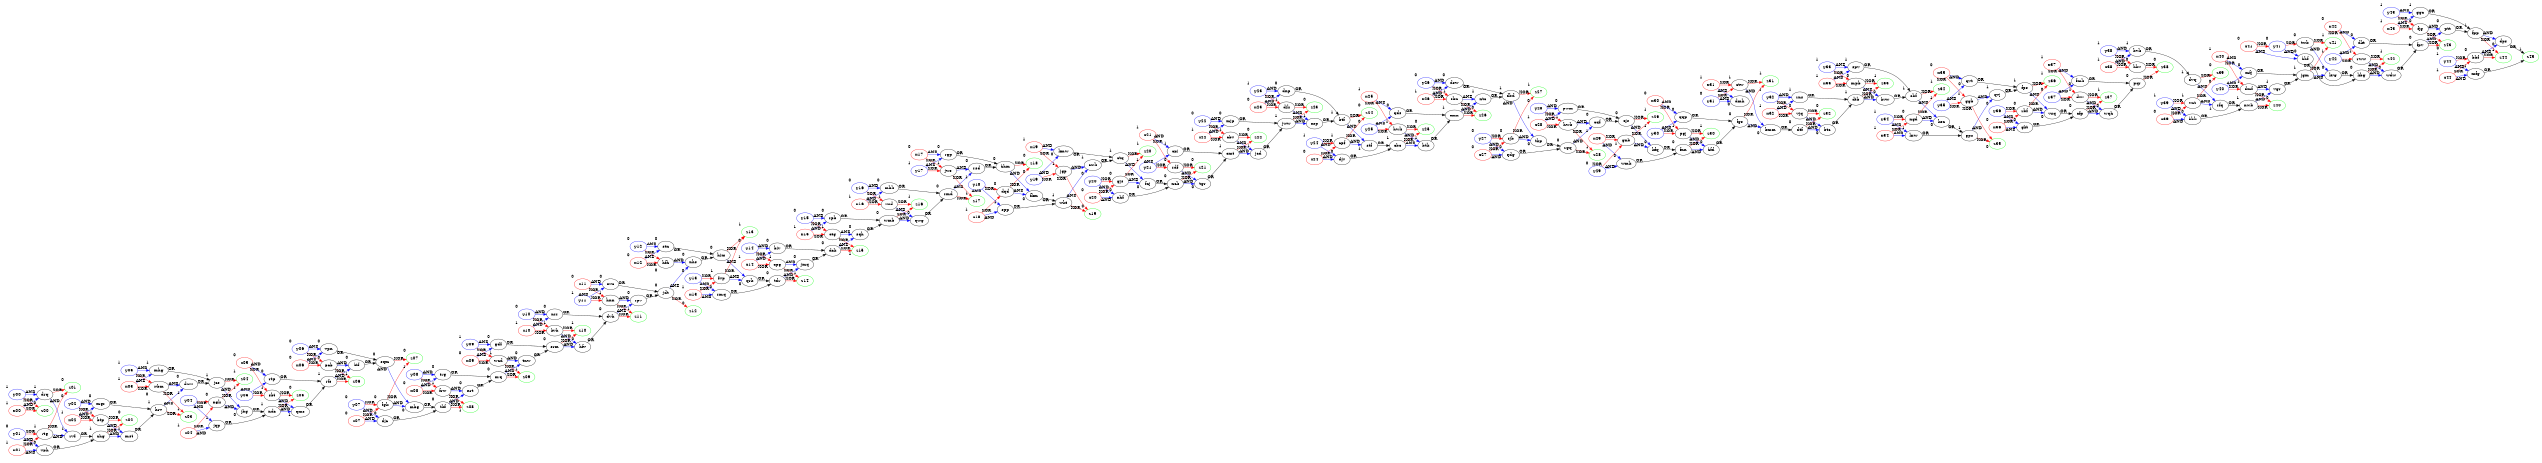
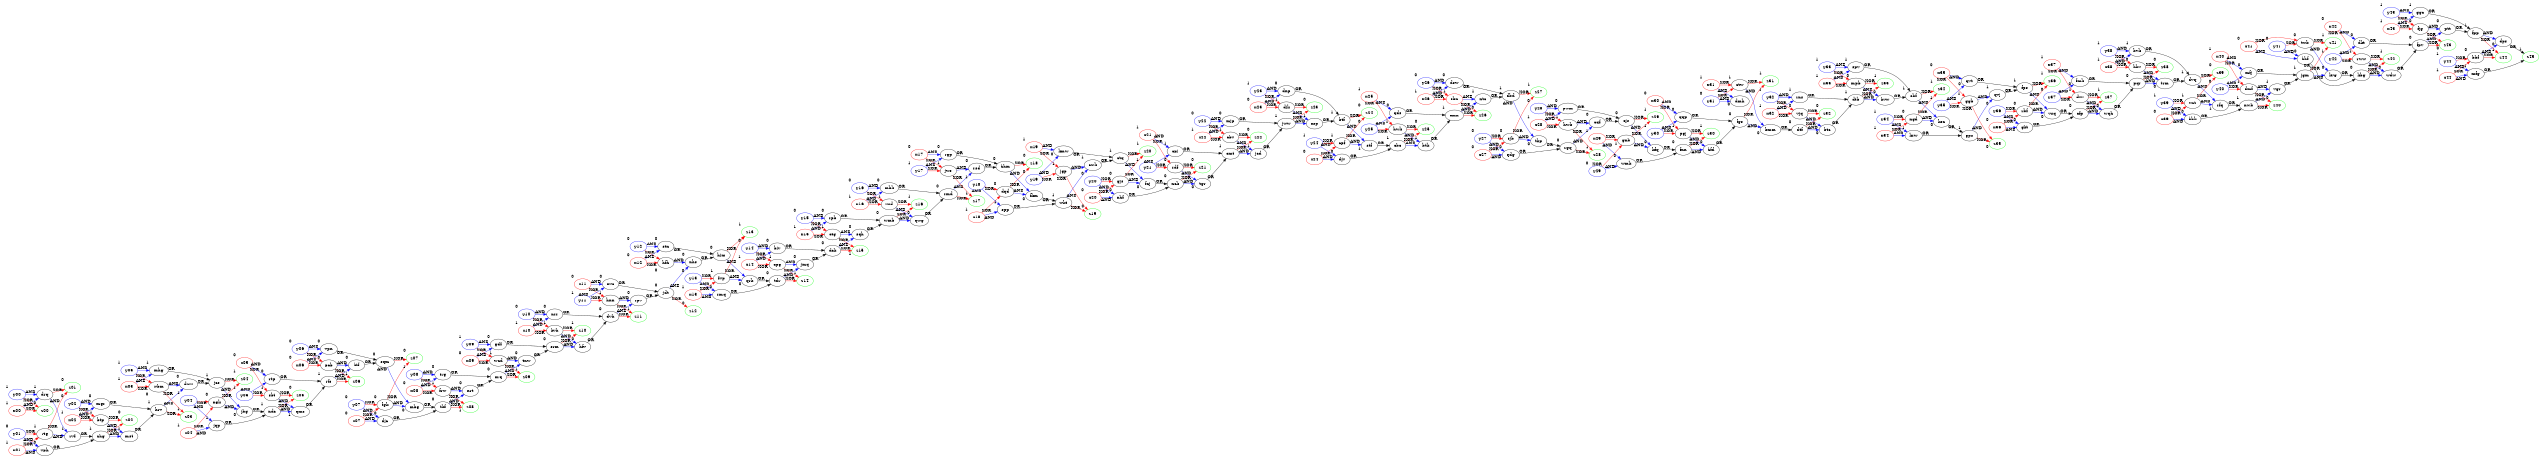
edge "x41 0" -> "y41 0": now "x41 0" -> "twb 0"
node "trm 0": added
node "sbn 1": color black -> red
